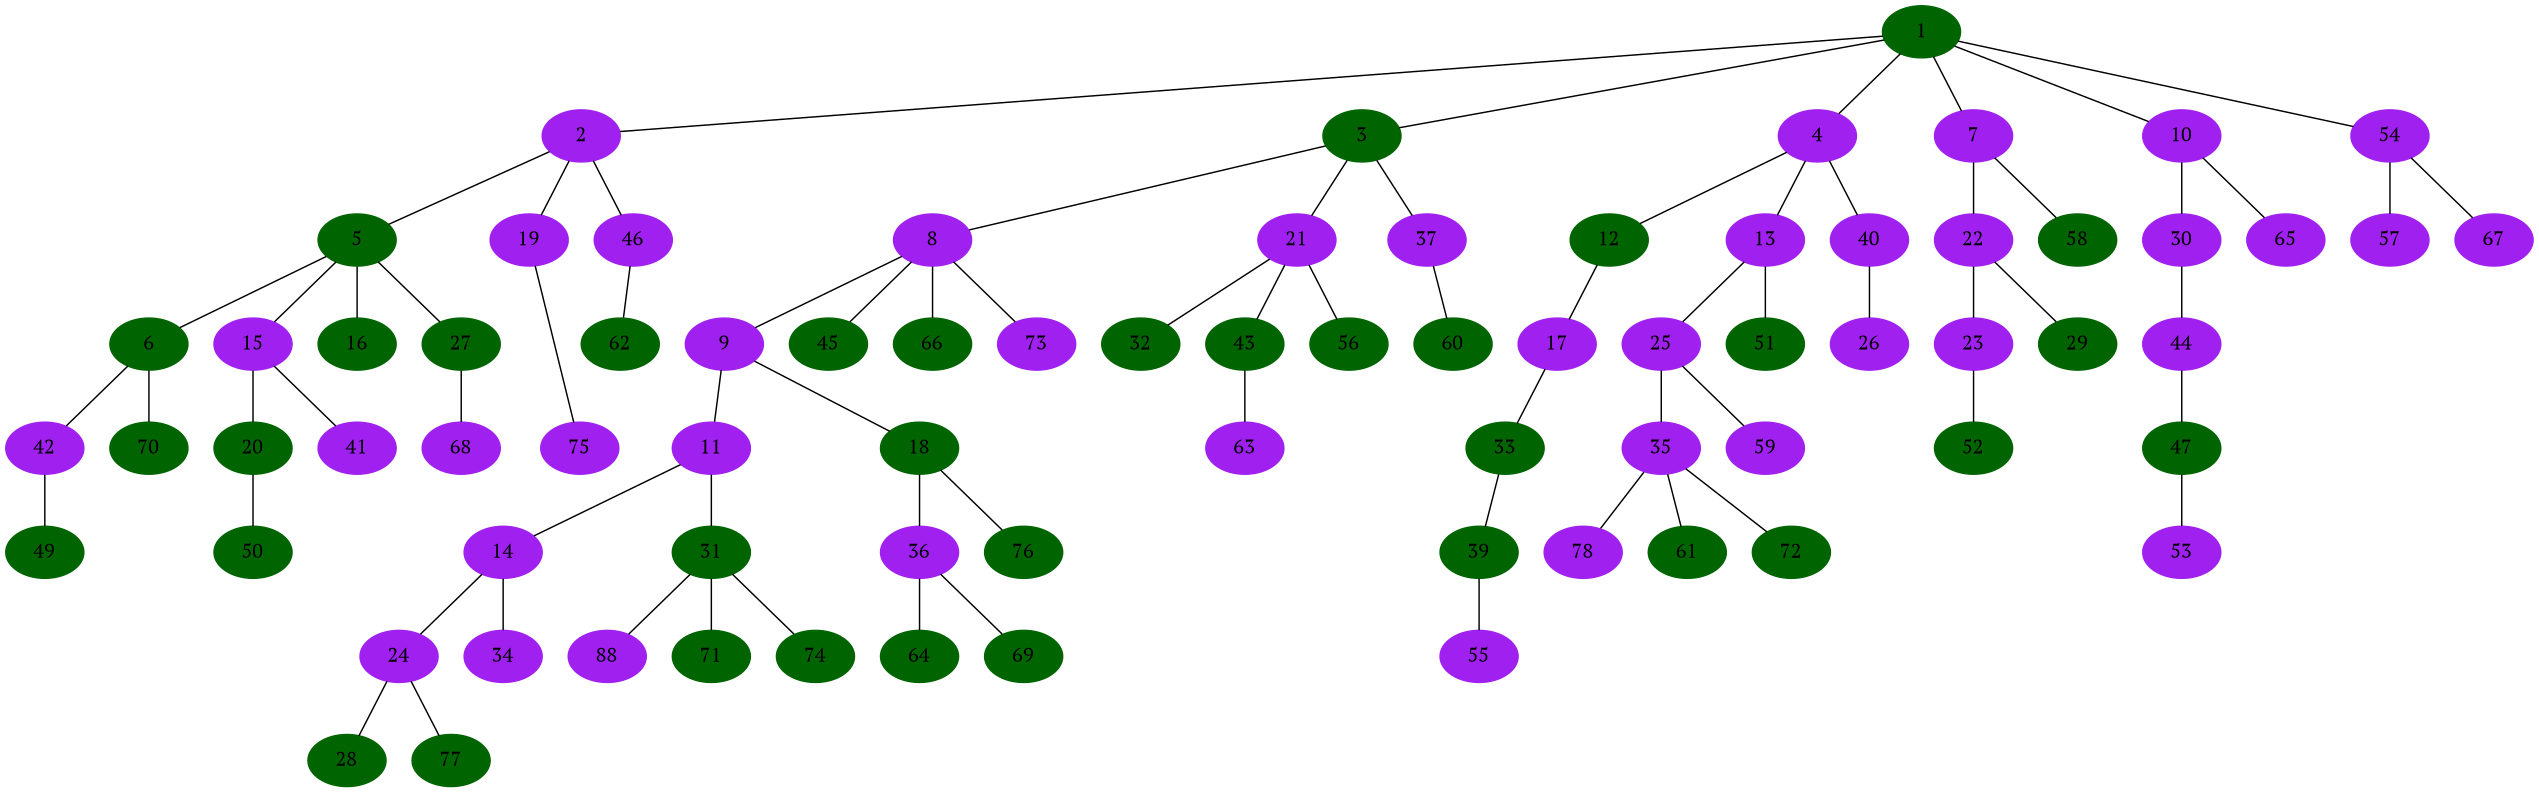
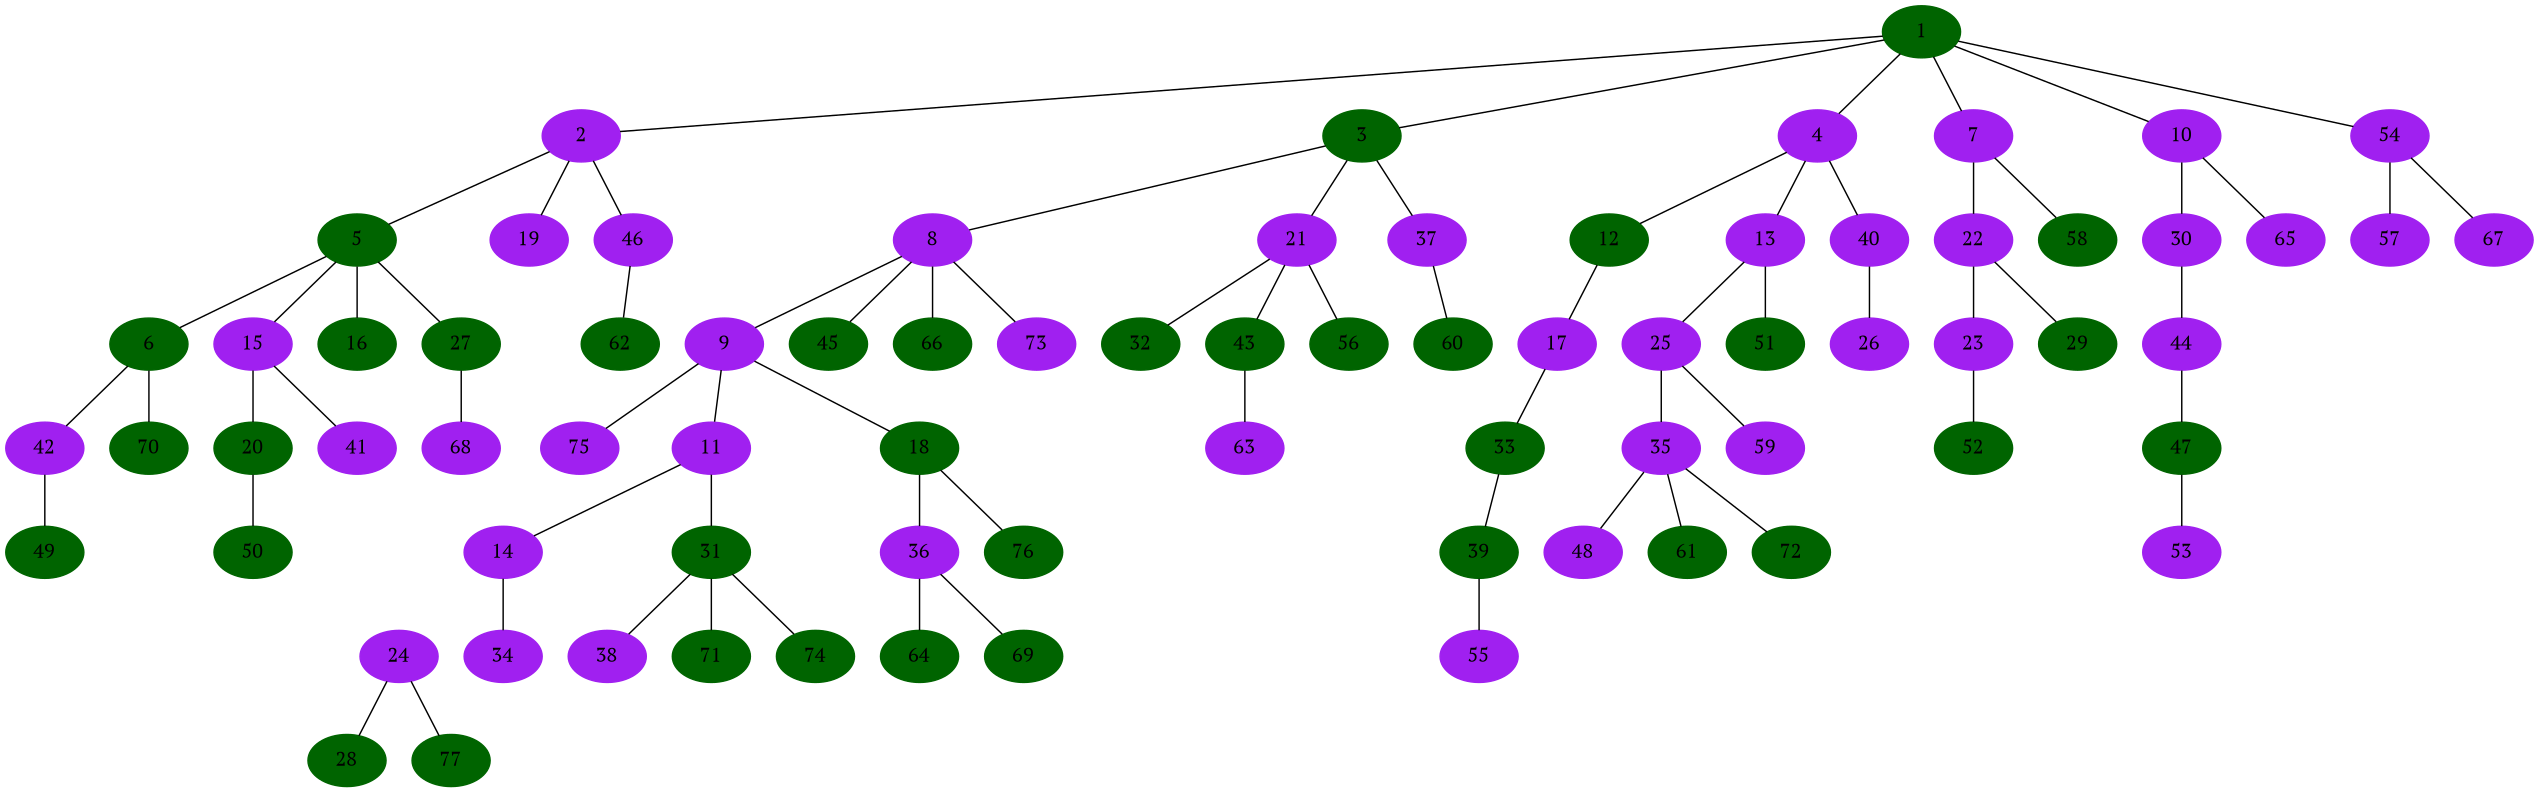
edge "19" -- "75": now "9" -- "75"
node "78": label "78" -> "48"
edge "14" -- "24": removed
node "88": label "88" -> "38"
